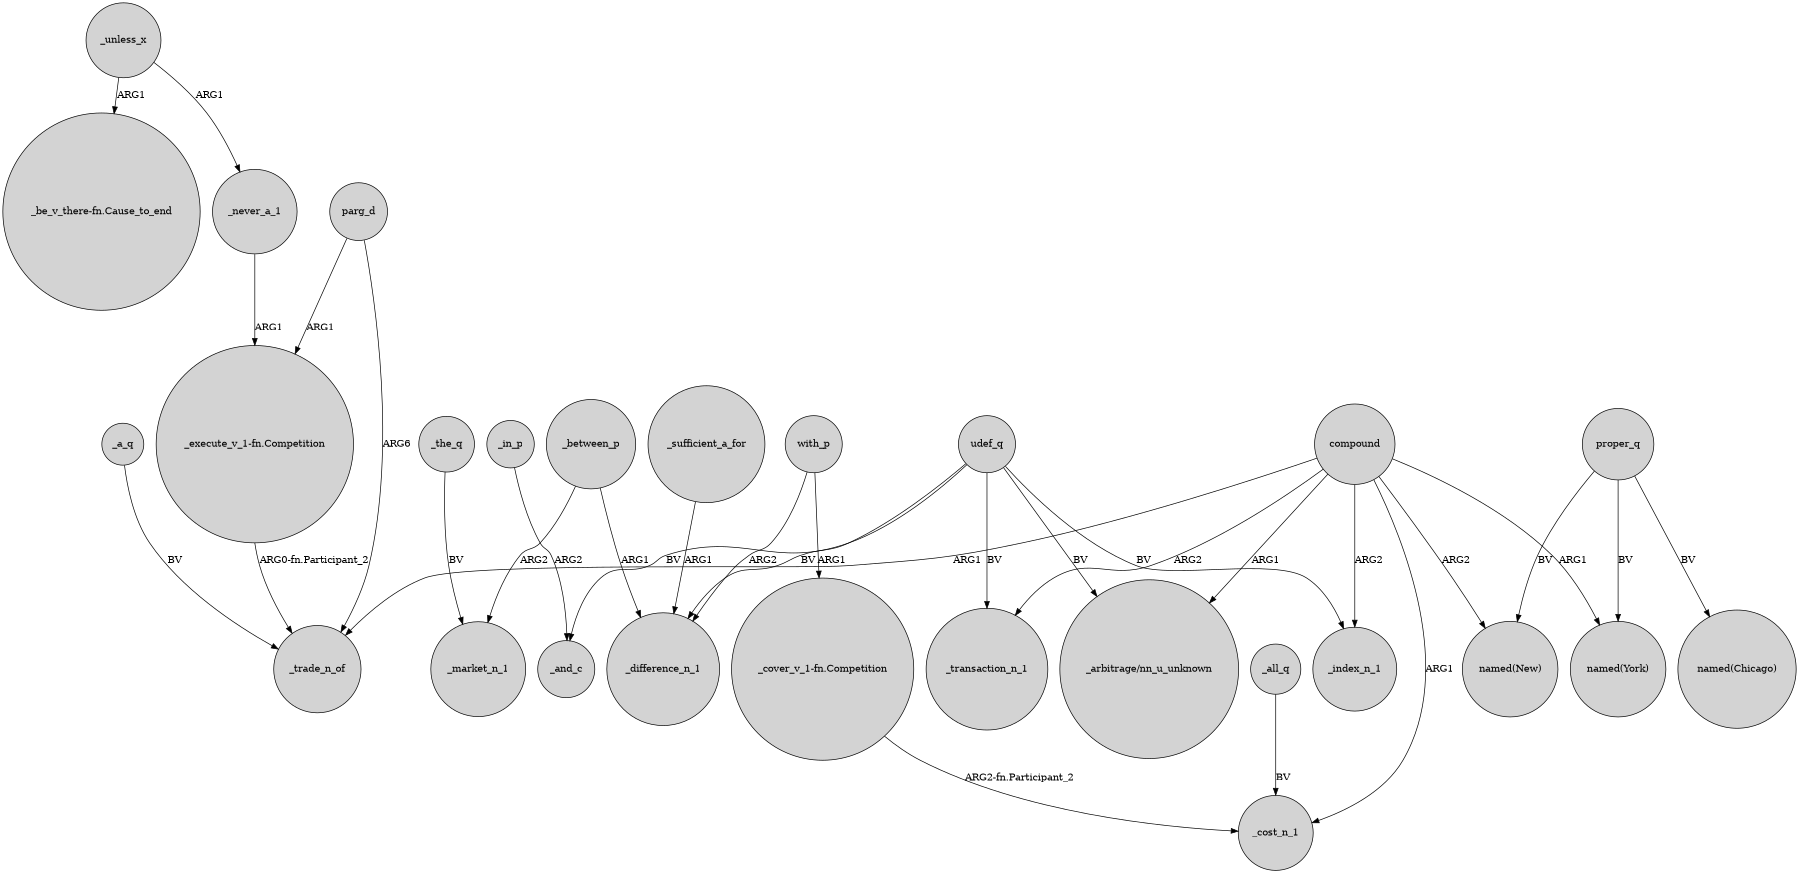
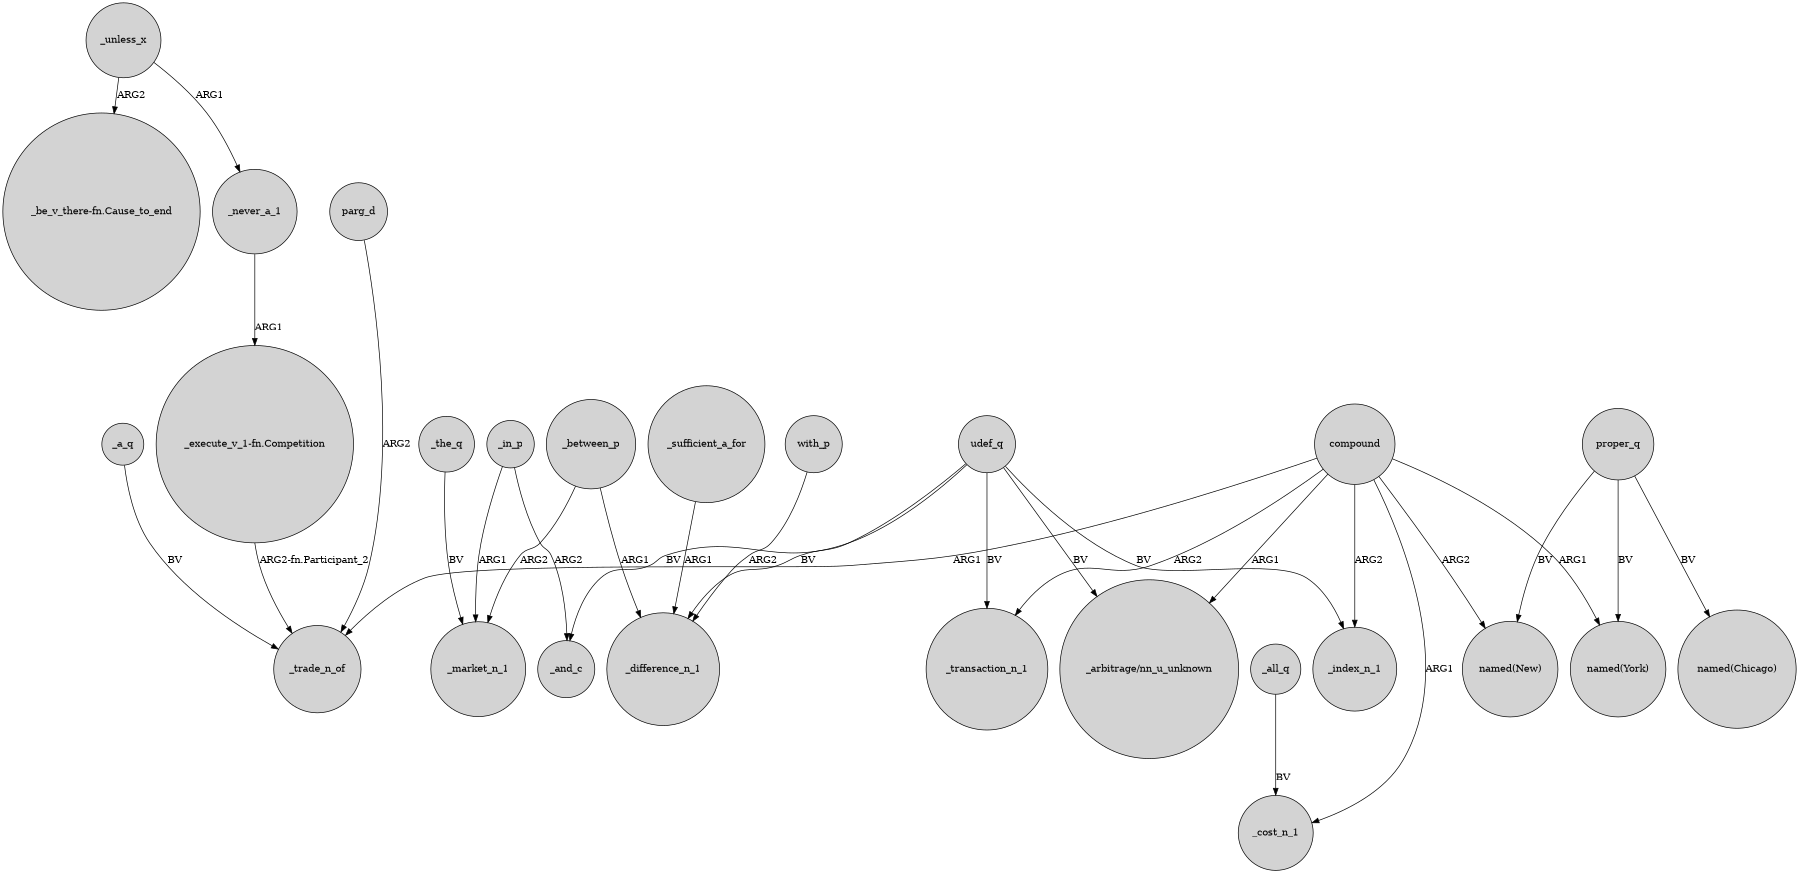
edge "_unless_x" -> "_be_v_there-fn.Cause_to_end": label "ARG1" -> "ARG2"
edge "parg_d" -> "_execute_v_1-fn.Competition": removed, label "ARG1"
edge "parg_d" -> "_trade_n_of": label "ARG6" -> "ARG2"
edge "_in_p" -> "_market_n_1": added, label "ARG1"
edge "_execute_v_1-fn.Competition" -> "_trade_n_of": label "ARG0-fn.Participant_2" -> "ARG2-fn.Participant_2"
node "_cover_v_1-fn.Competition": removed
